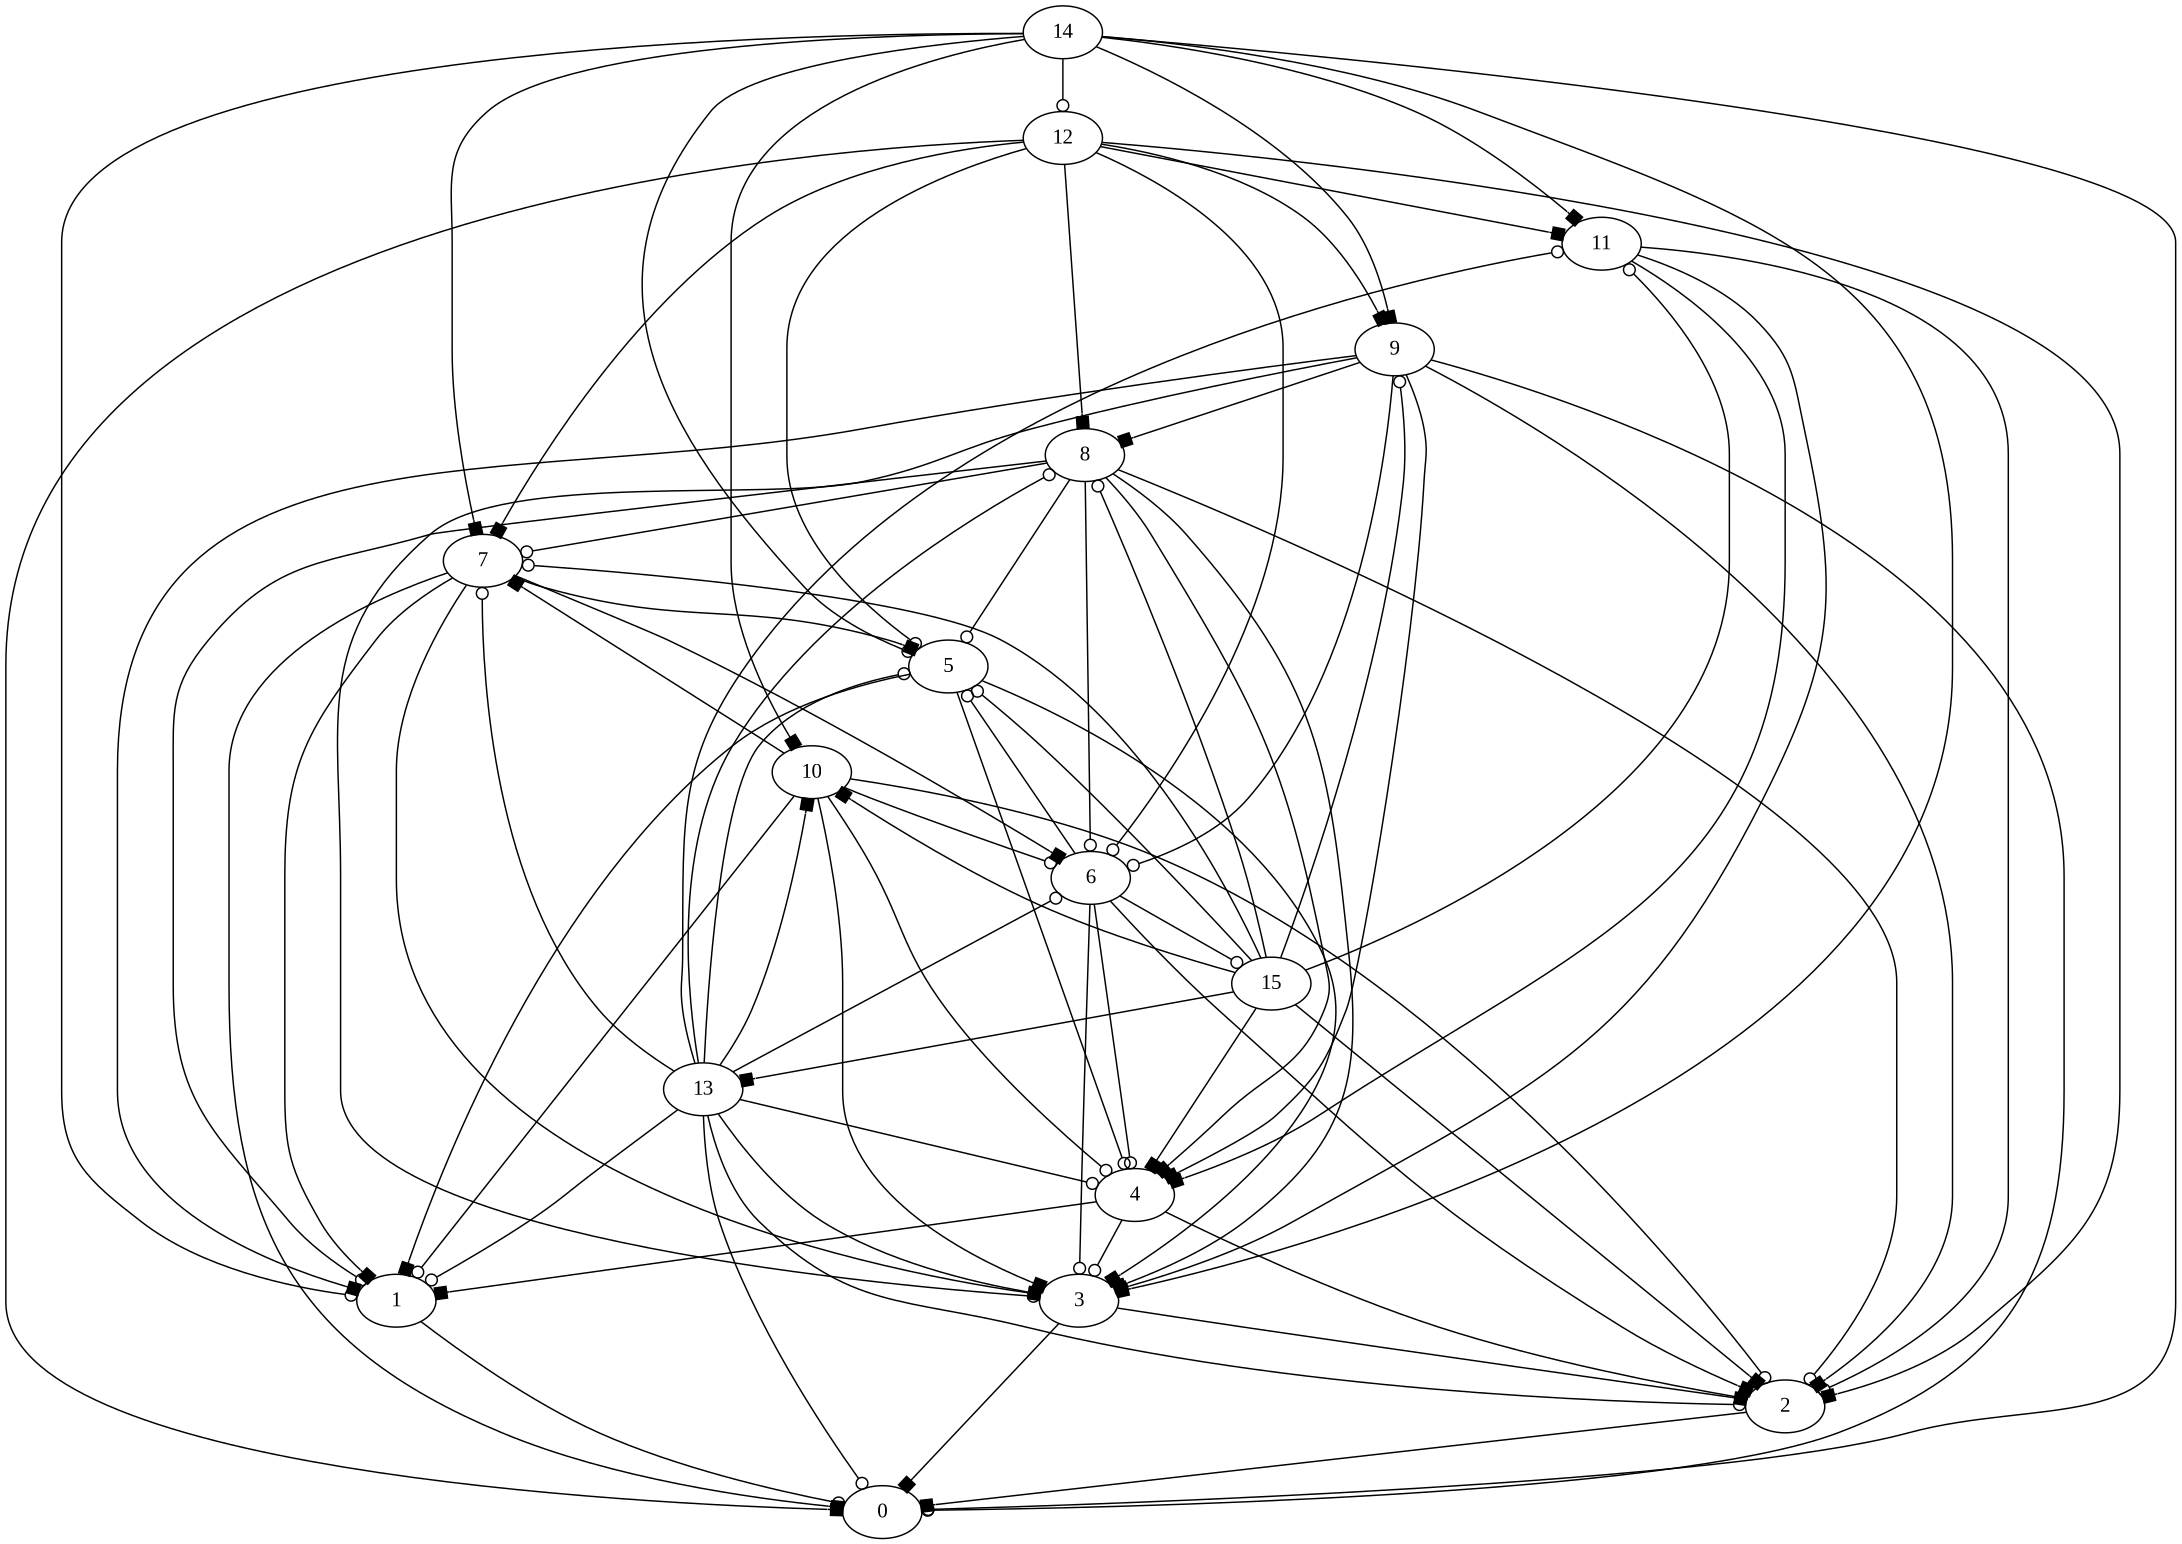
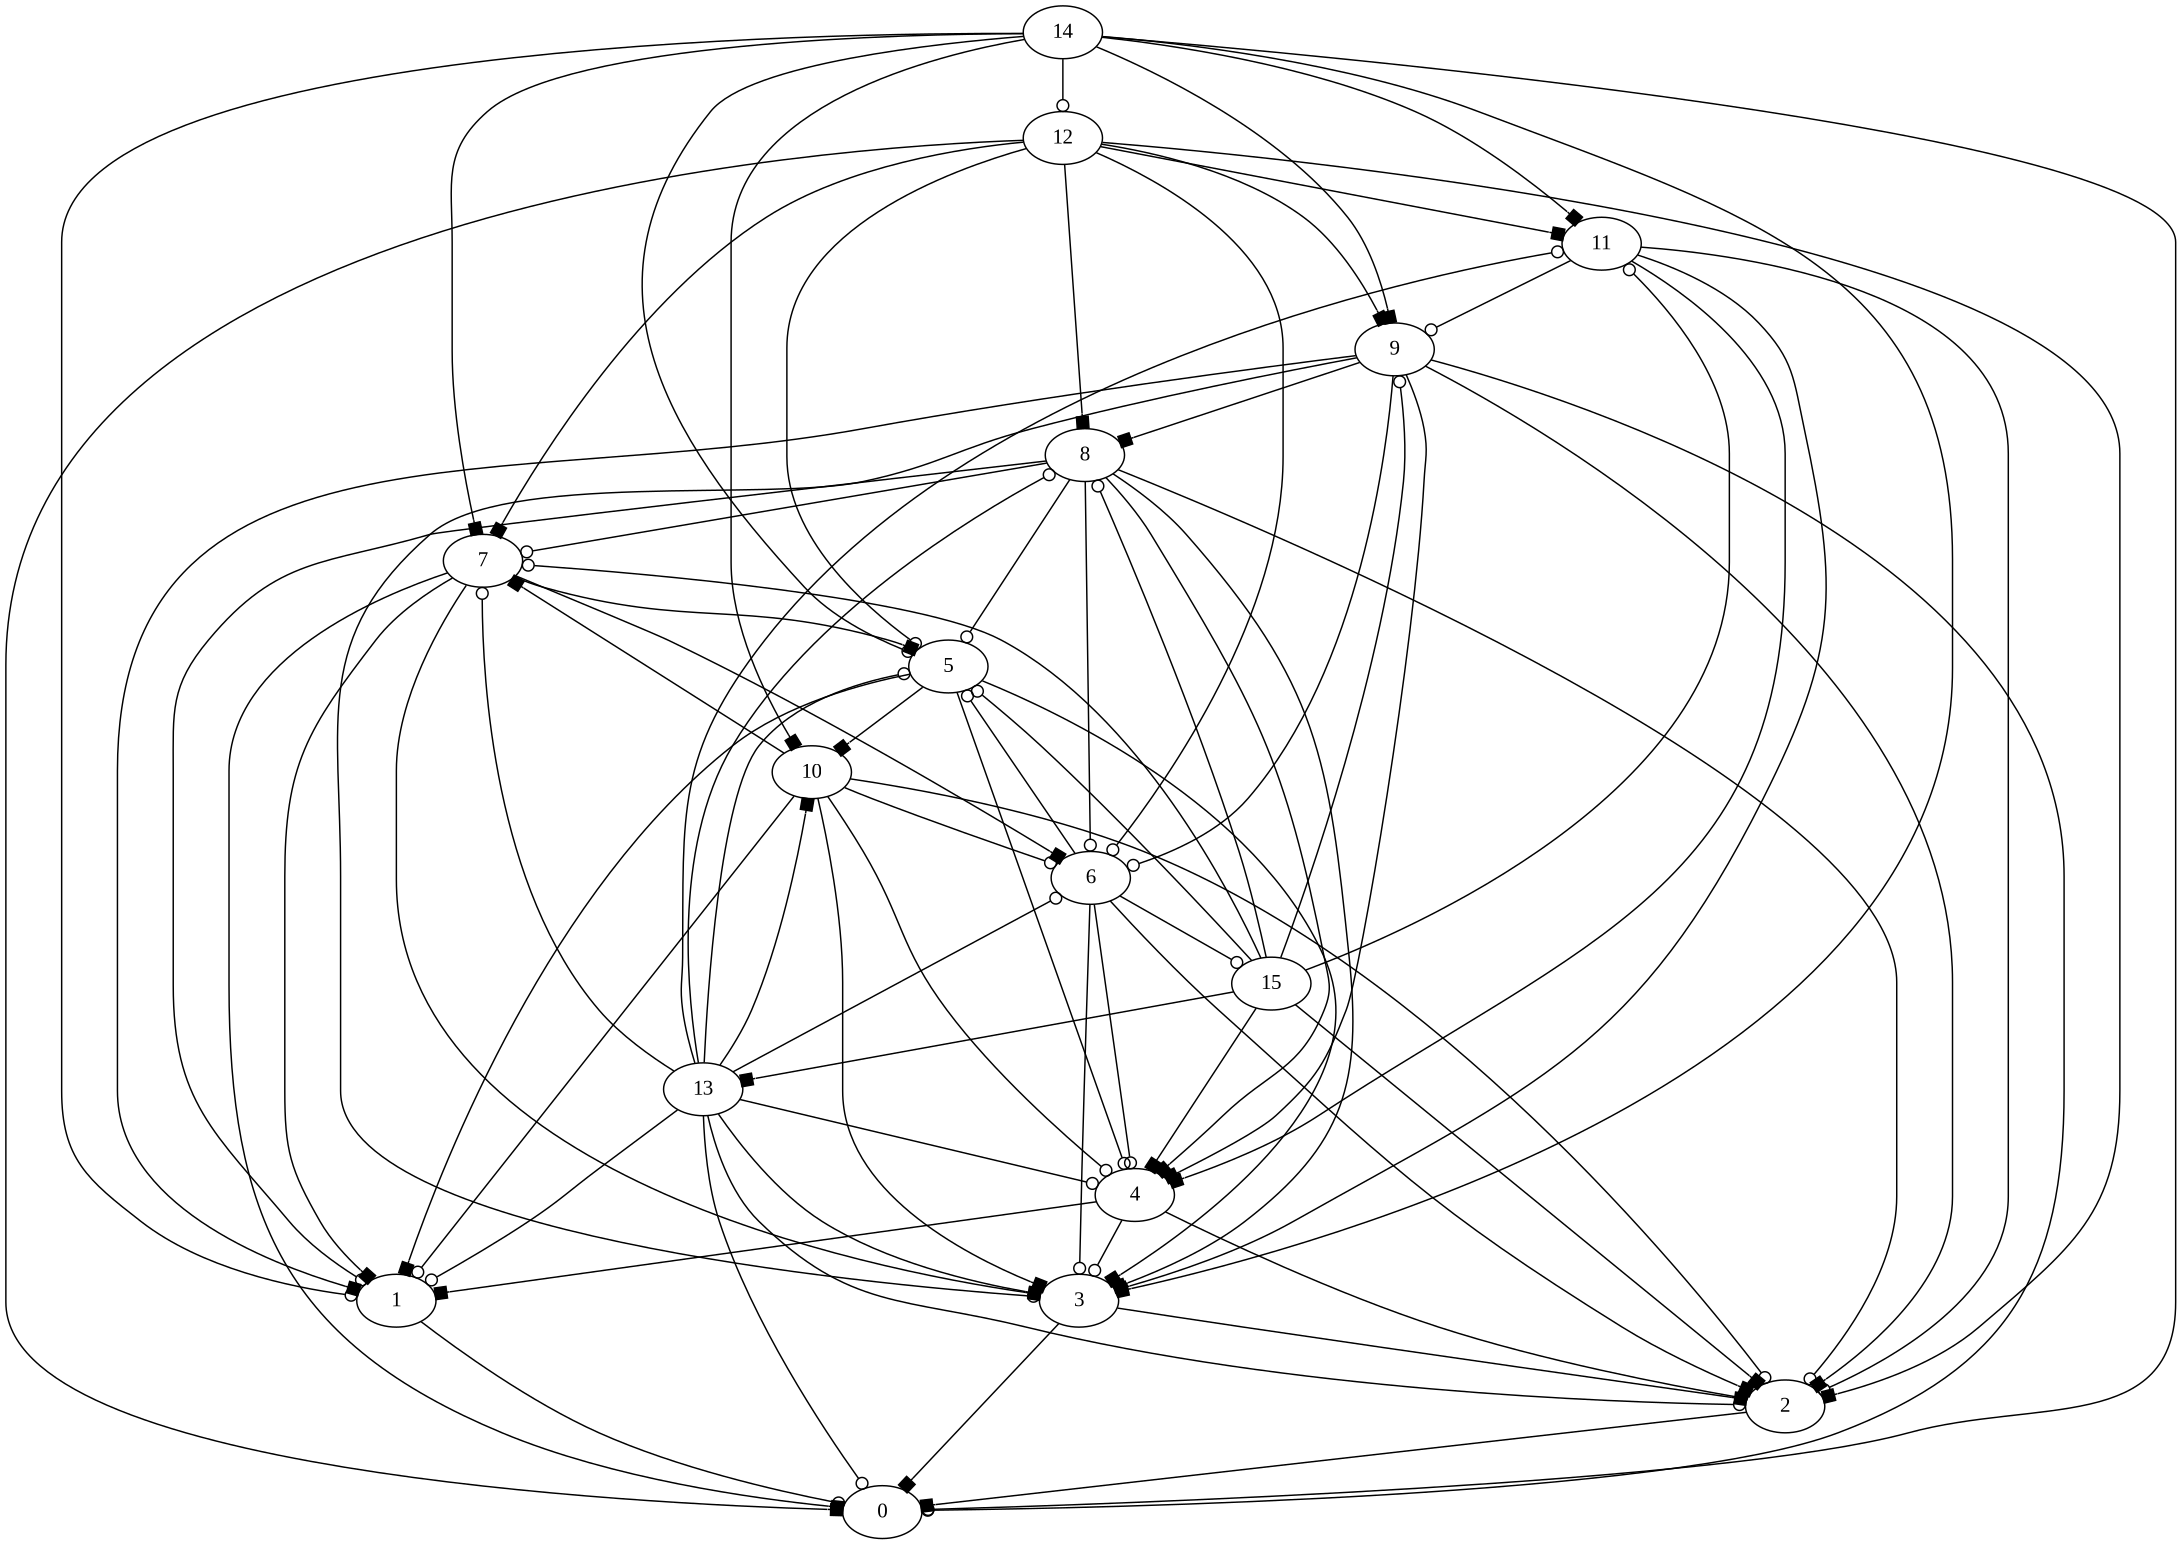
edge "11" -> "9": added
edge "15" -> "10": now "5" -> "10"
